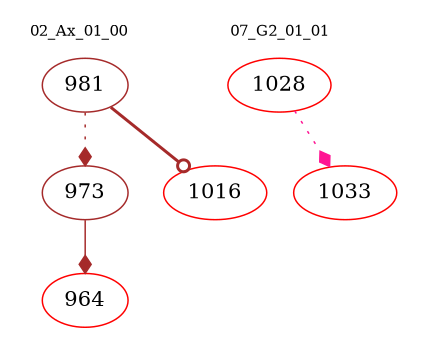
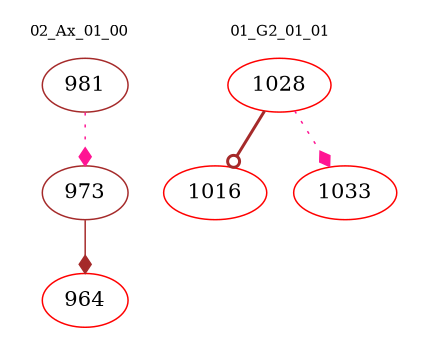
cluster "07_G2_01_01": label "07_G2_01_01" -> "01_G2_01_01"
edge "981" -> "1016": now "1028" -> "1016"
edge "981" -> "973": color brown -> deeppink
